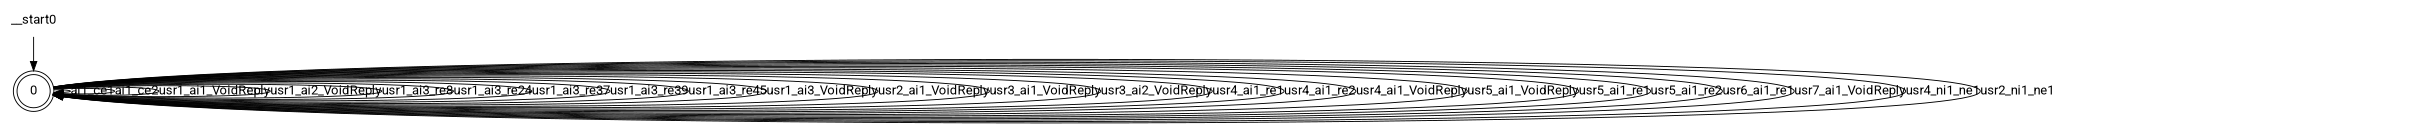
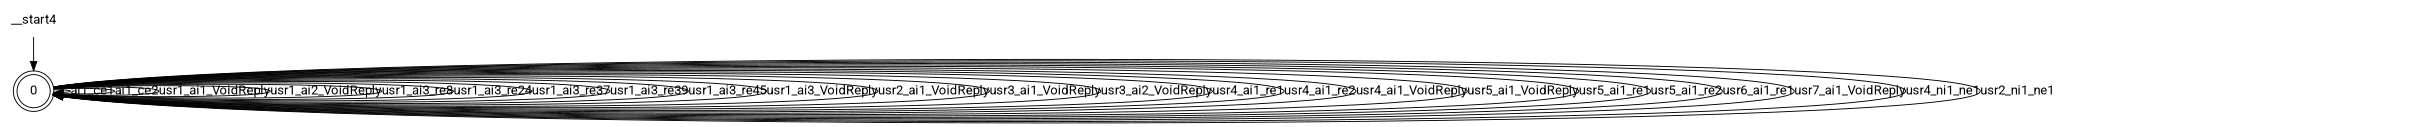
node "__start0": label "__start0" -> "__start4"
